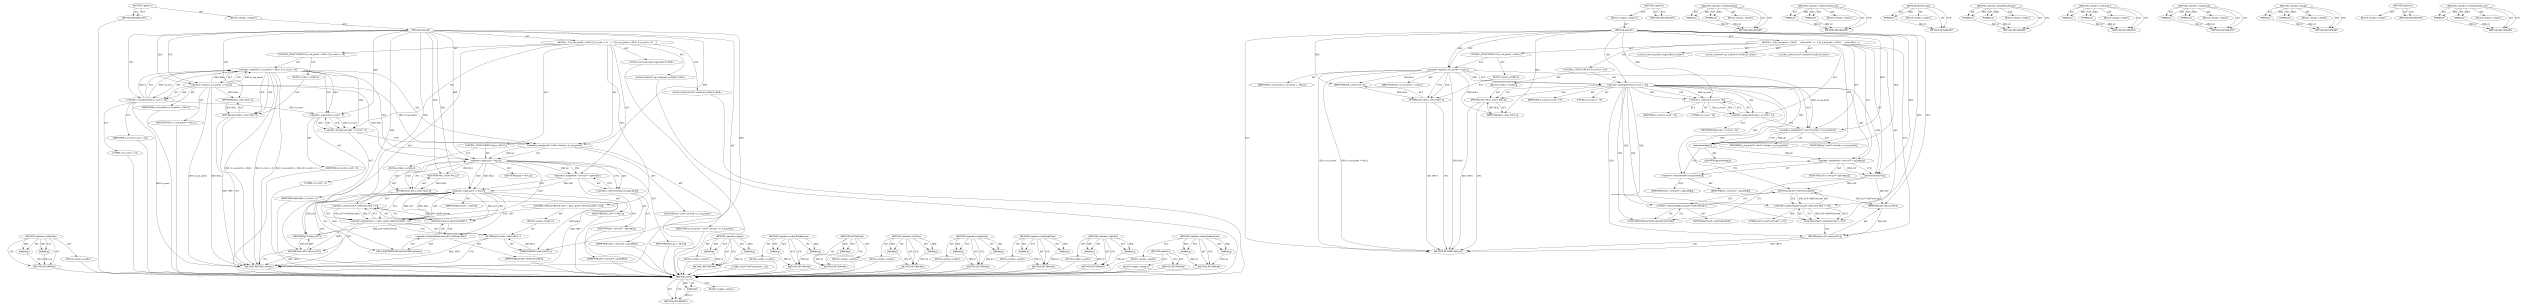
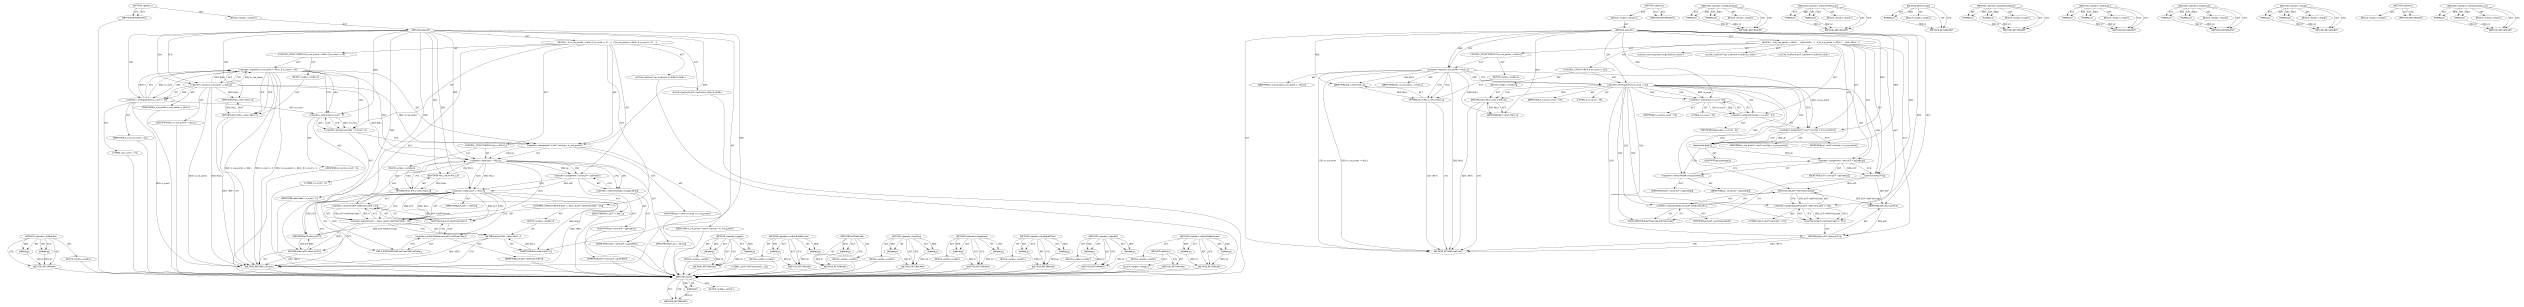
node "<(LOCAL,const long index: long)<SUB>5</SUB>>": removed
node "(IDENTIFIER,pp,pp == NULL)": removed
